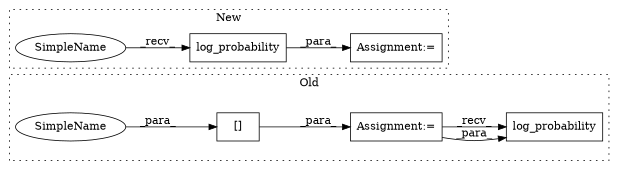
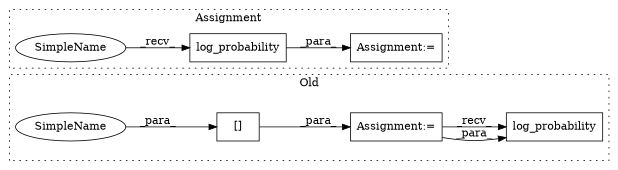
cluster "New": label "New" -> "Assignment"
